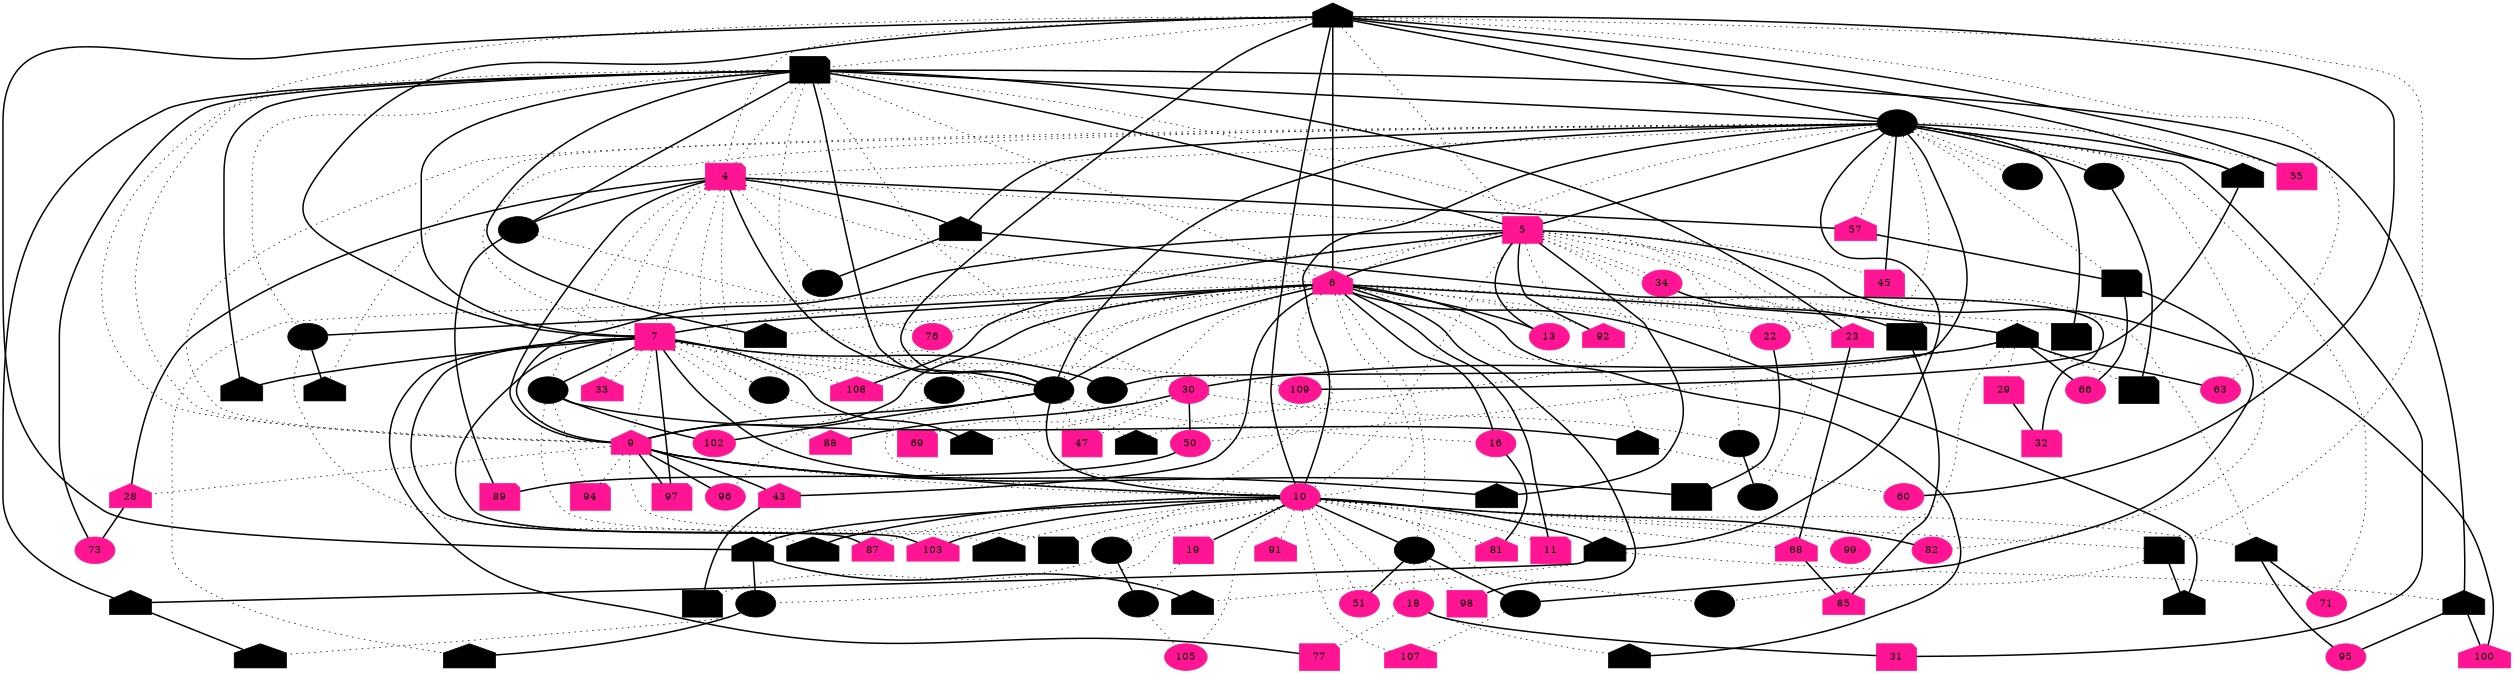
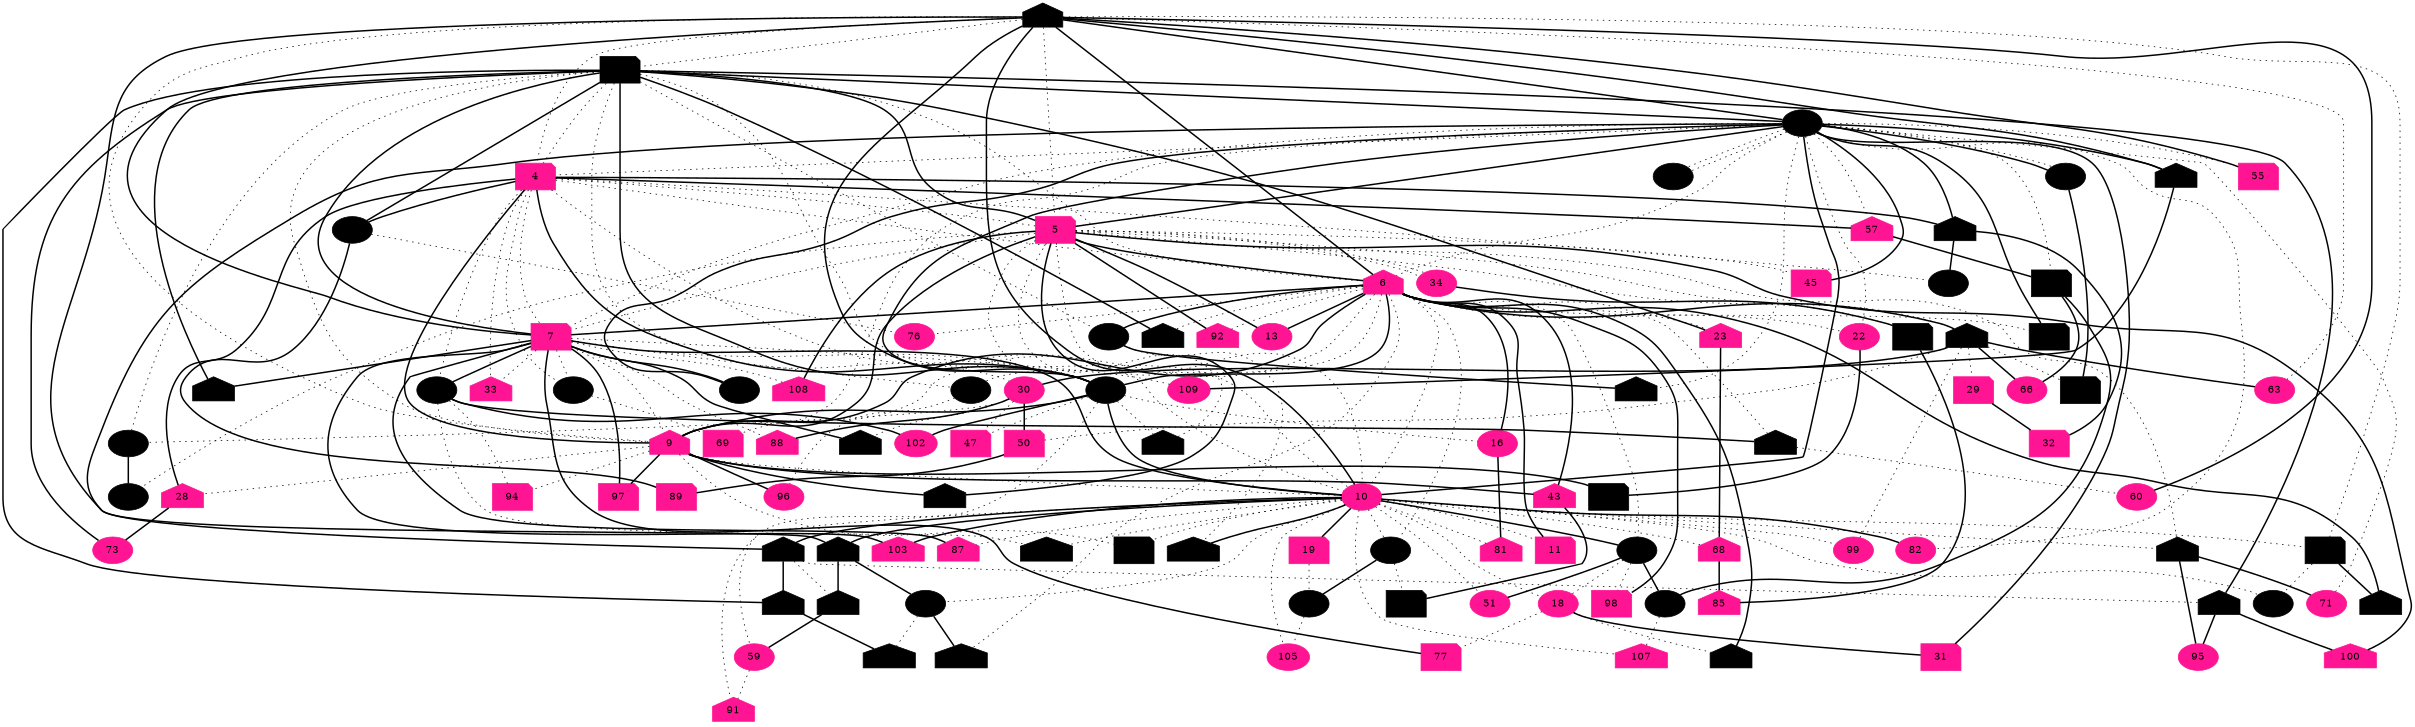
node "50": shape ellipse -> note
node "59": added
